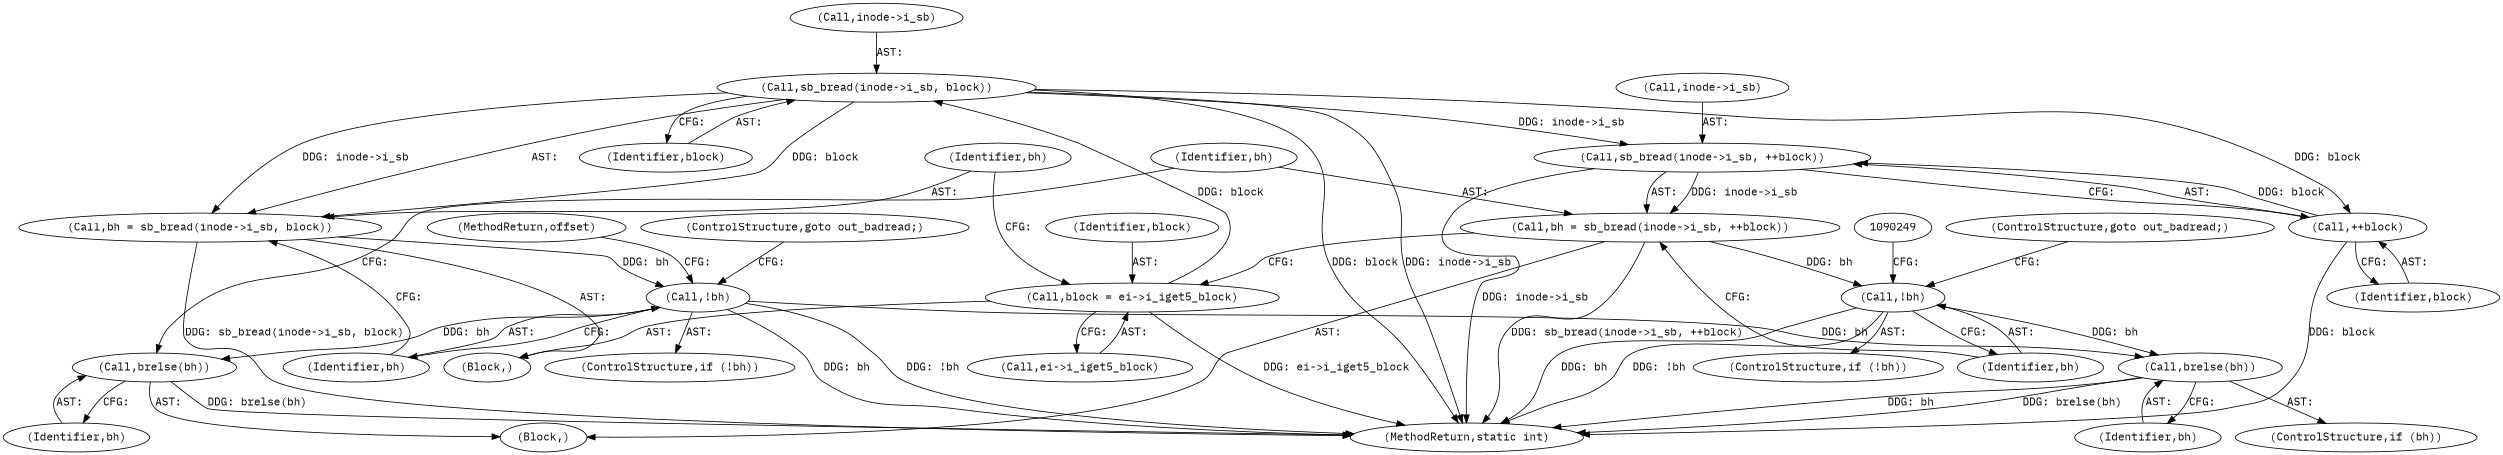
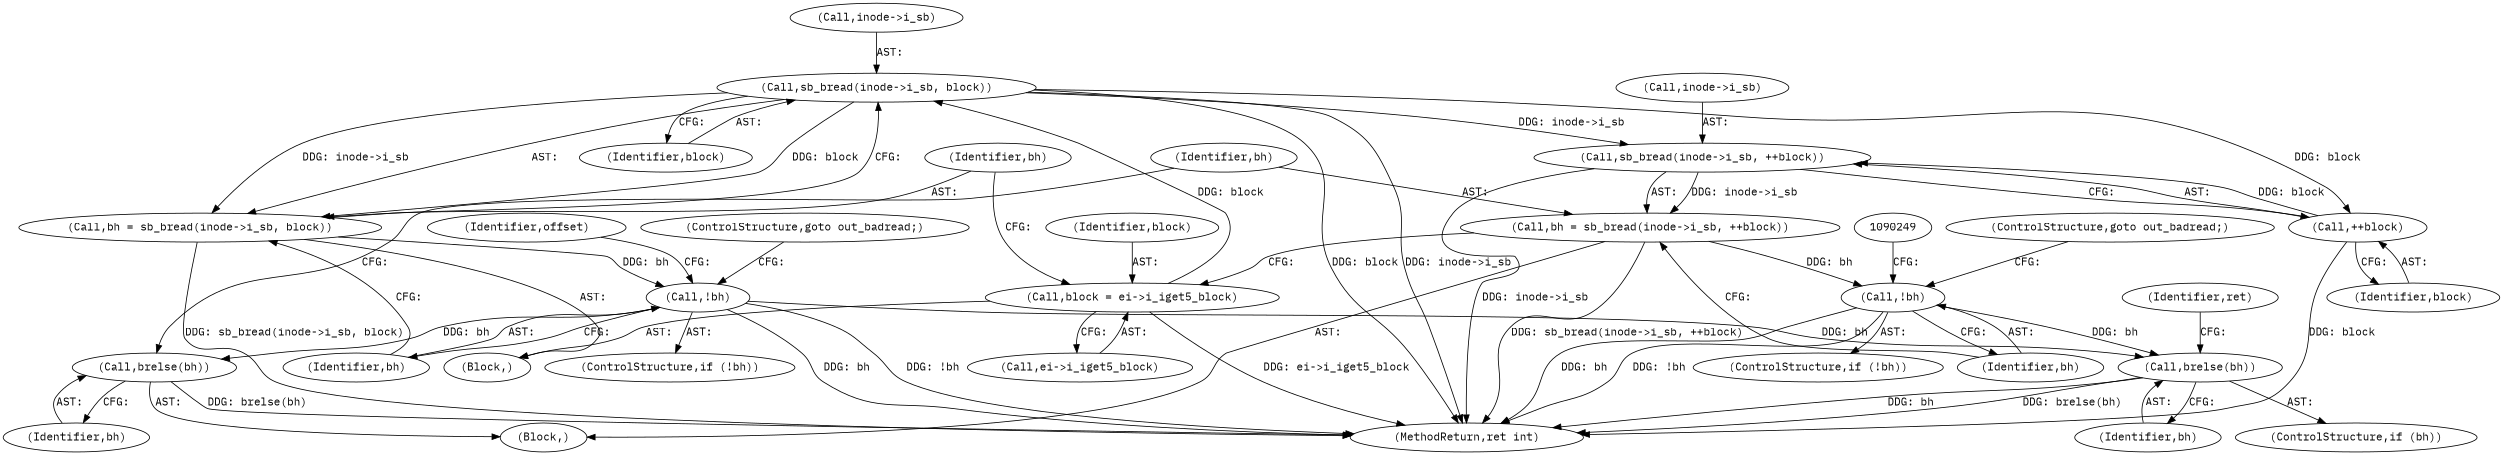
edge "(Call,bh = sb_bread(inode->i_sb, block))" -> "(Call,sb_bread(inode->i_sb, block))": added, label "CFG:"
node "(MethodReturn,offset)": label "(MethodReturn,offset)" -> "(Identifier,offset)"
node "(Identifier,ret)": added
node "(MethodReturn,static int)": label "(MethodReturn,static int)" -> "(MethodReturn,ret int)"
